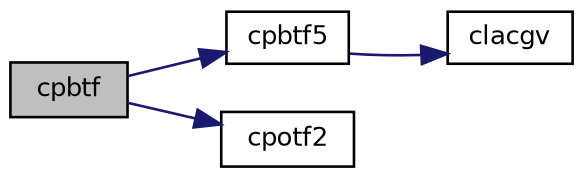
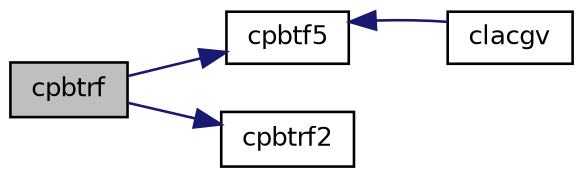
edge "cpbtf5" -> "clacgv": reversed
node "cpbtf": label "cpbtf" -> "cpbtrf"
node "cpotf2": label "cpotf2" -> "cpbtrf2"
